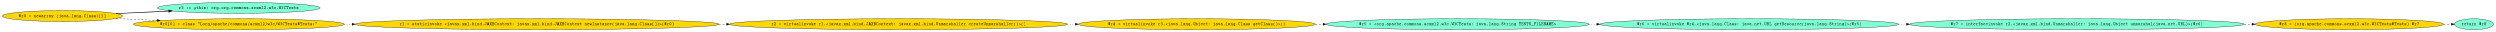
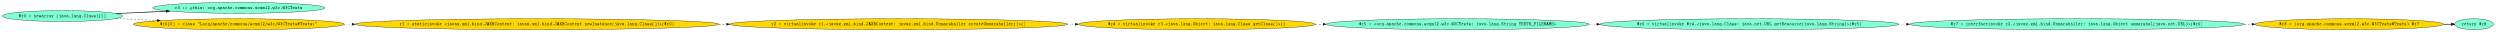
node "r3 := @this: org.org.commons.scxml2.w3c.W3CTests": label "r3 := @this: org.org.commons.scxml2.w3c.W3CTests" -> "r3 := @this: org.apache.commons.scxml2.w3c.W3CTests"
node "$r0 = newarray (java.lang.Class)[1]": fillcolor gold -> aquamarine
edge "$r8 = (org.apache.commons.scxml2.w3c.W3CTests$Tests) $r7" -> "return $r8": style dashed -> bold
